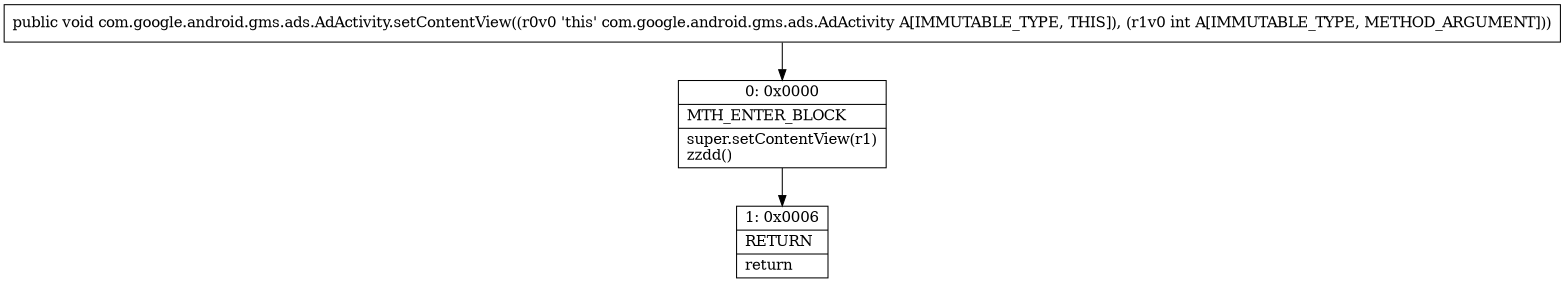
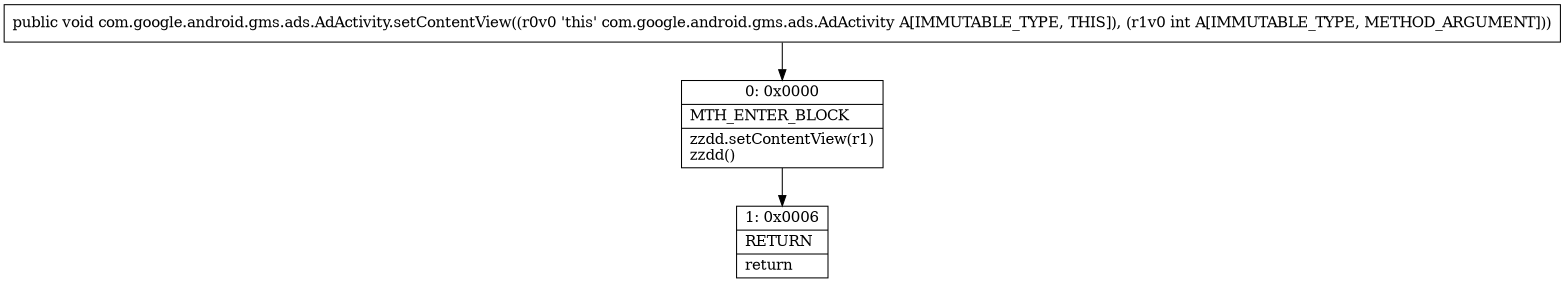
node "0: 0x0000": text "super.setContentView(r1)" -> "zzdd.setContentView(r1)"
